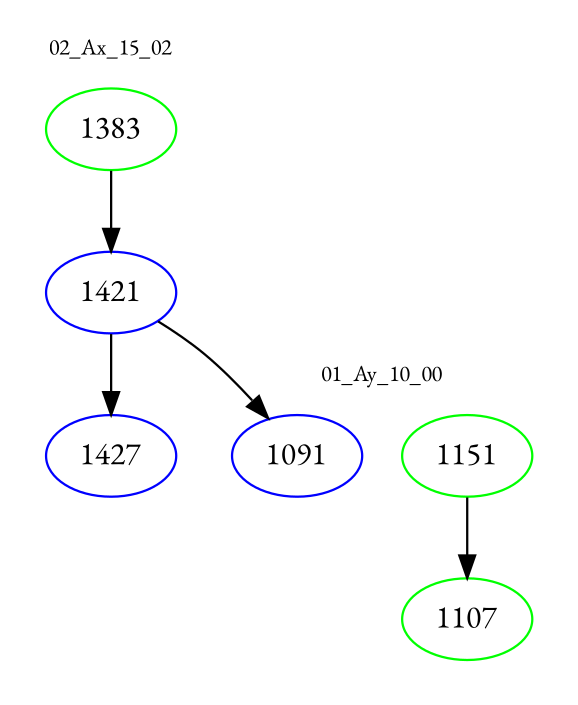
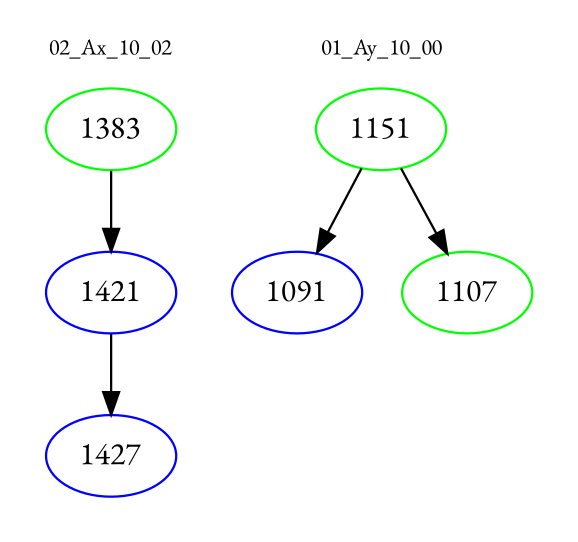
cluster "02_Ax_15_02": label "02_Ax_15_02" -> "02_Ax_10_02"
edge "1421" -> "1091": now "1151" -> "1091"
